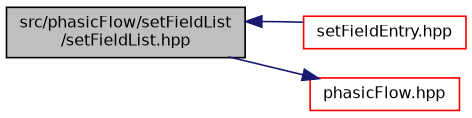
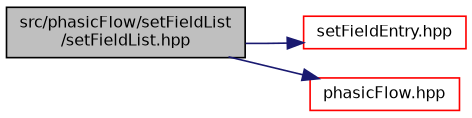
edge "setFieldEntry.hpp" -> "src/phasicFlow/setFieldList /setFieldList.hpp": reversed
